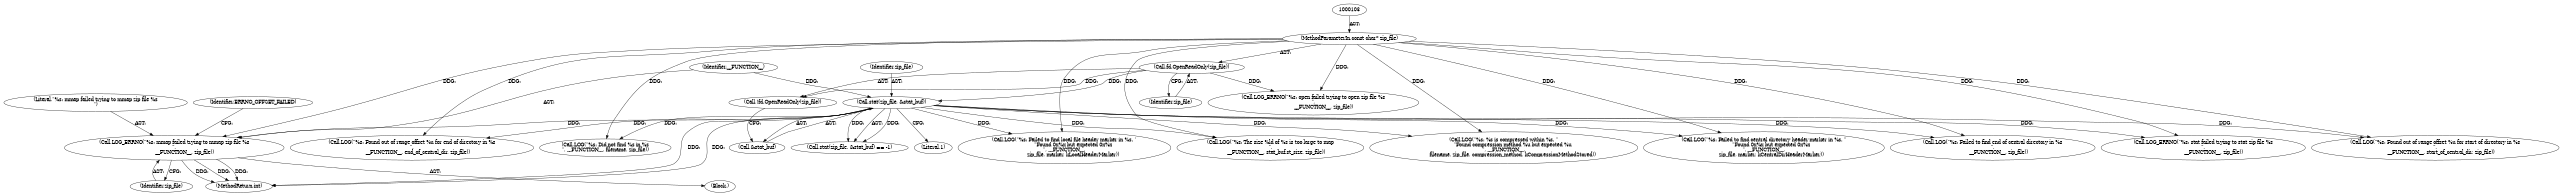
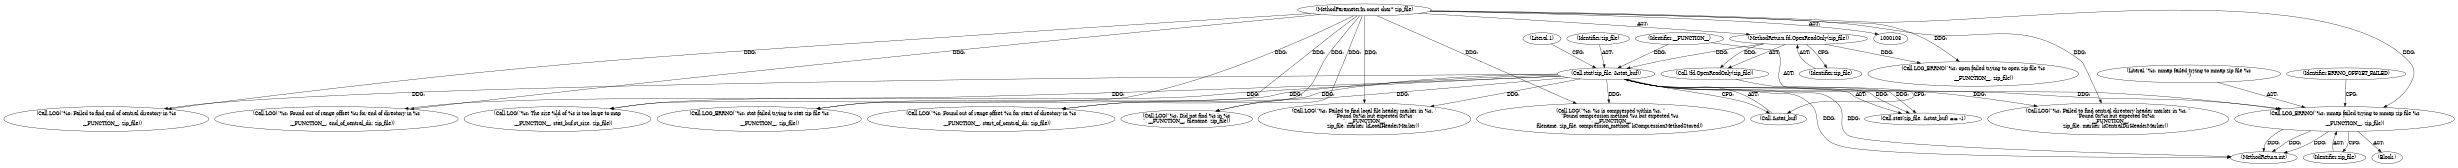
edge "1000103" -> "(MethodParameterIn,const char* zip_file)": reversed
node "(Call,fd.OpenReadOnly(zip_file))": label "(Call,fd.OpenReadOnly(zip_file))" -> "(MethodReturn,fd.OpenReadOnly(zip_file))"
edge "(Call,stat(zip_file, &stat_buf))" -> "(Call,&stat_buf)": label "AST: " -> "CFG: "
edge "(Call,stat(zip_file, &stat_buf))" -> "(Literal,1)": reversed
